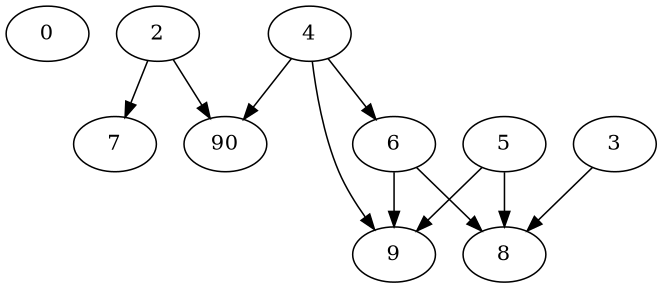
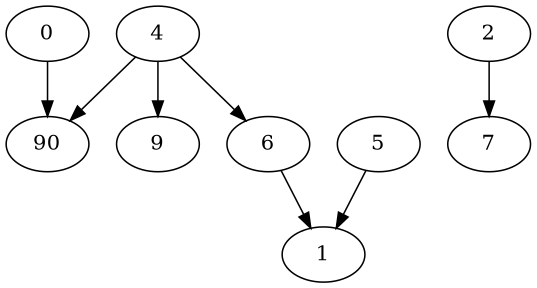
edge "2" -> "90": now "0" -> "90"
node "3": removed
edge "6" -> "9": removed
edge "5" -> "9": removed
node "8": label "8" -> "1"
